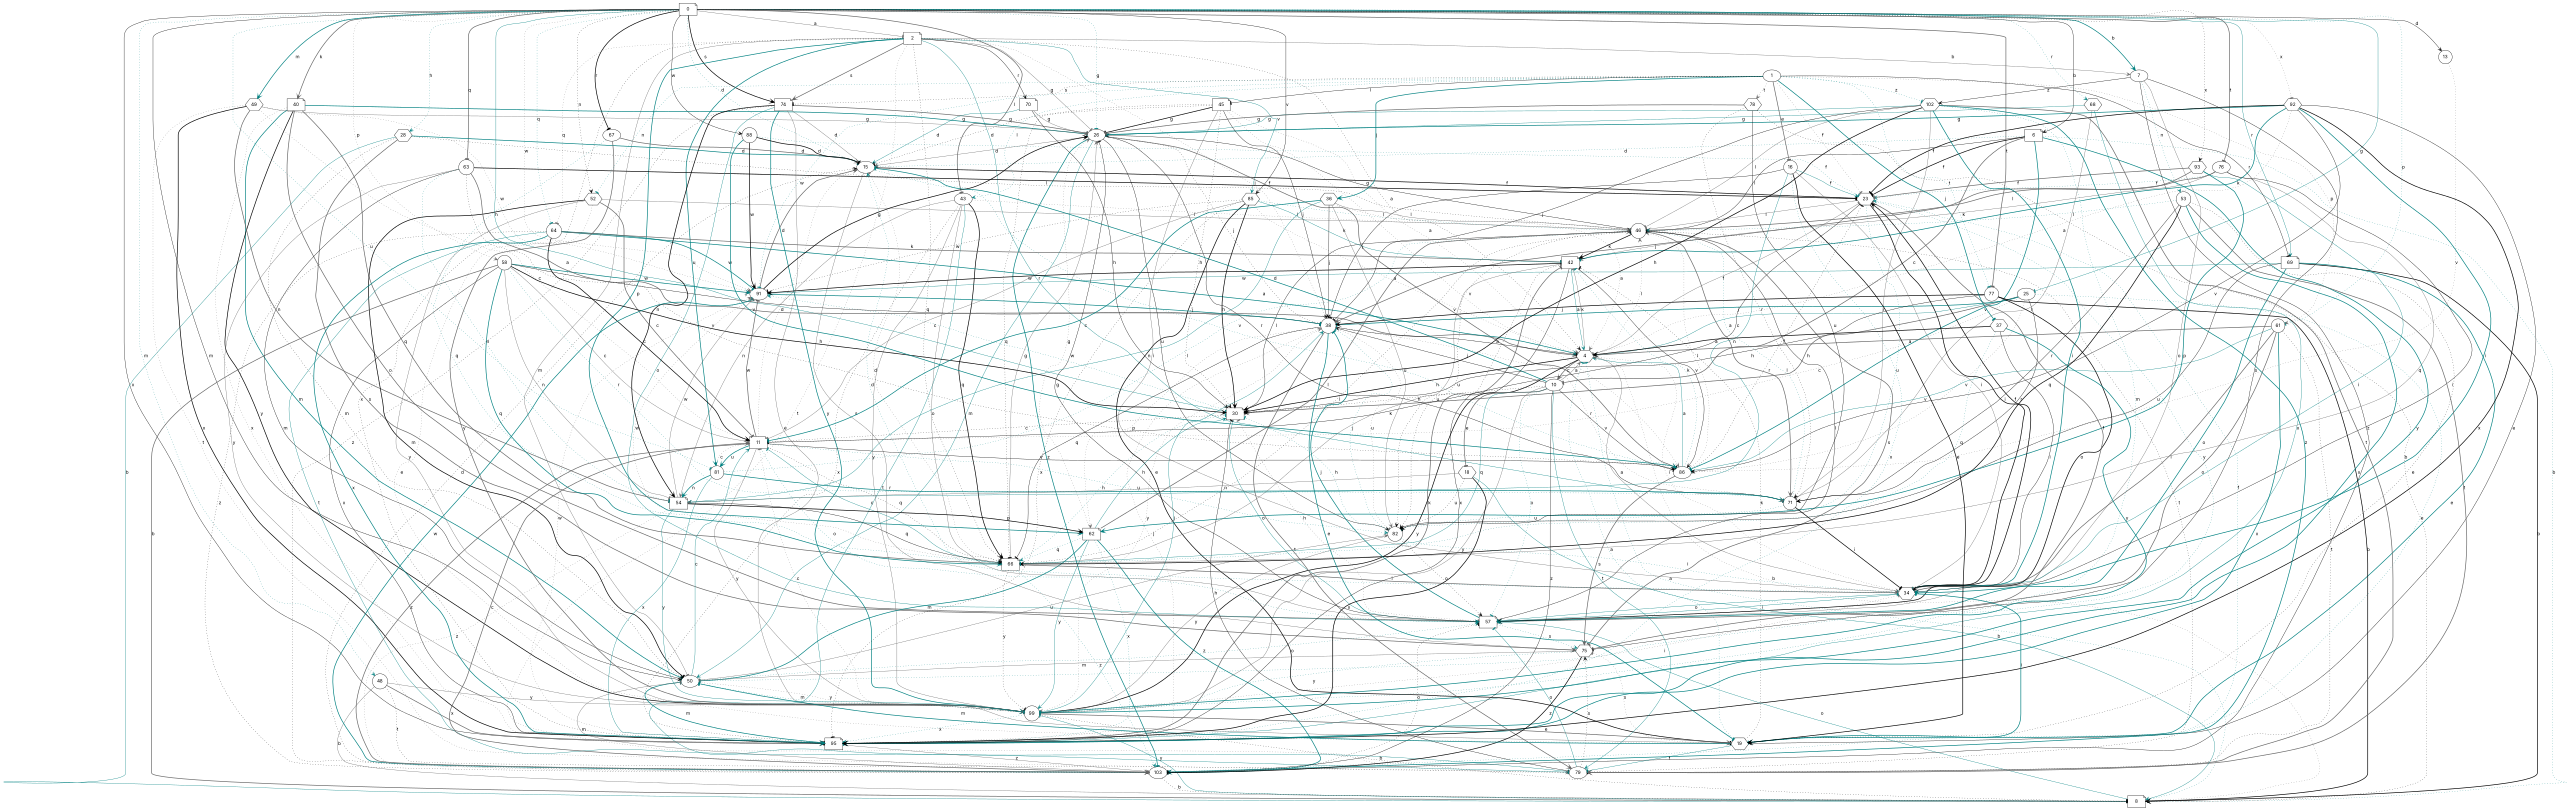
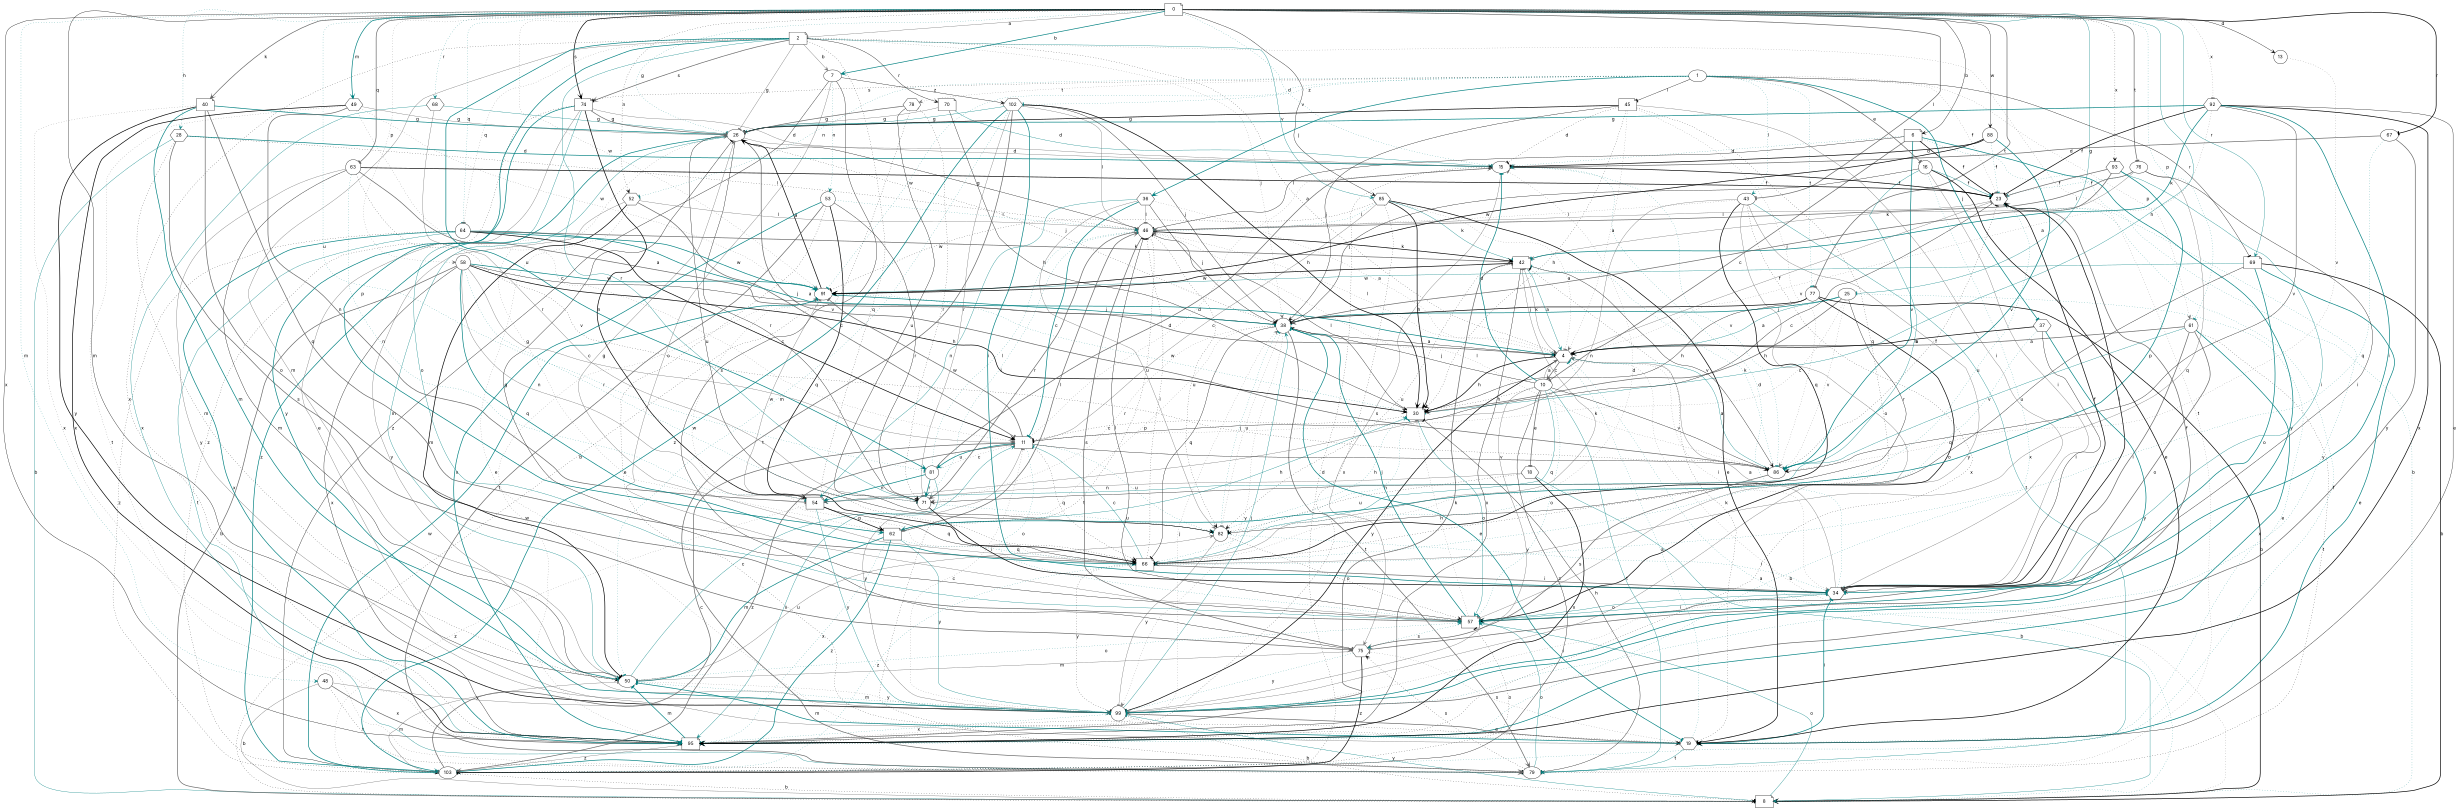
edge "91" -> "15": now "81" -> "15"
